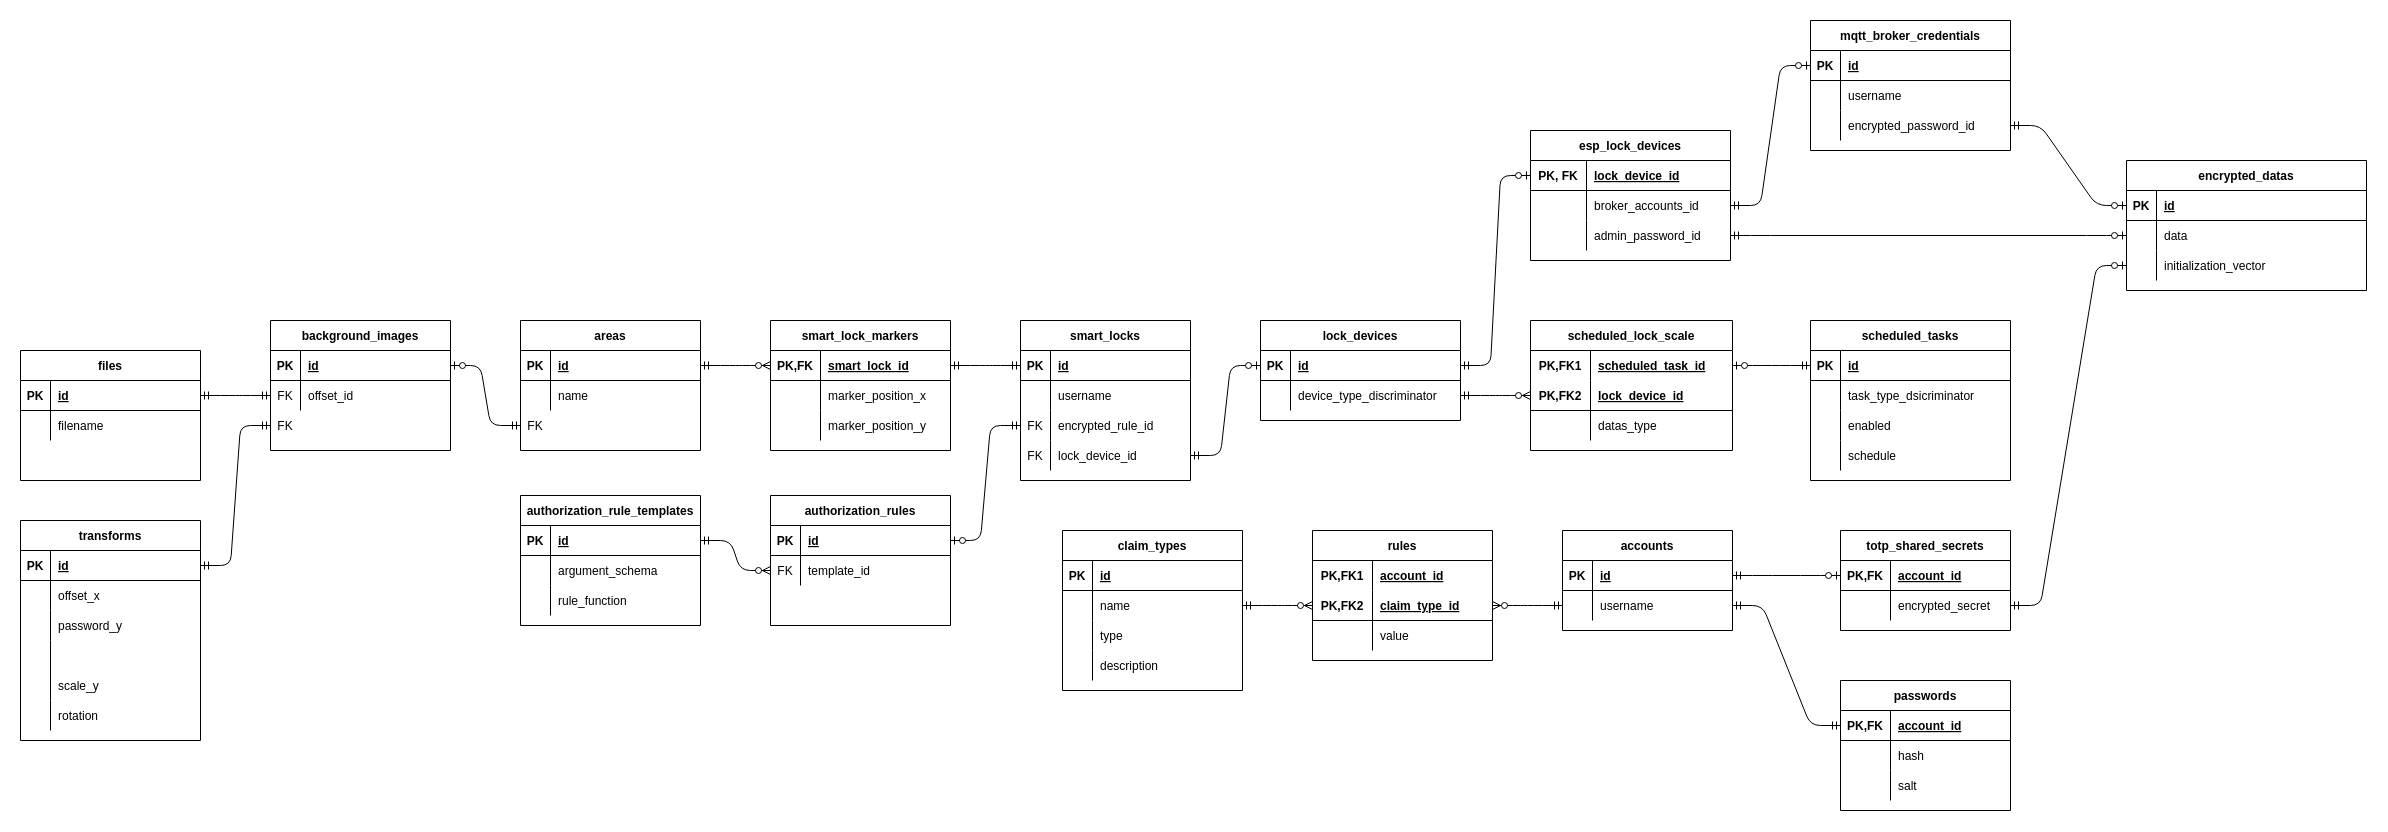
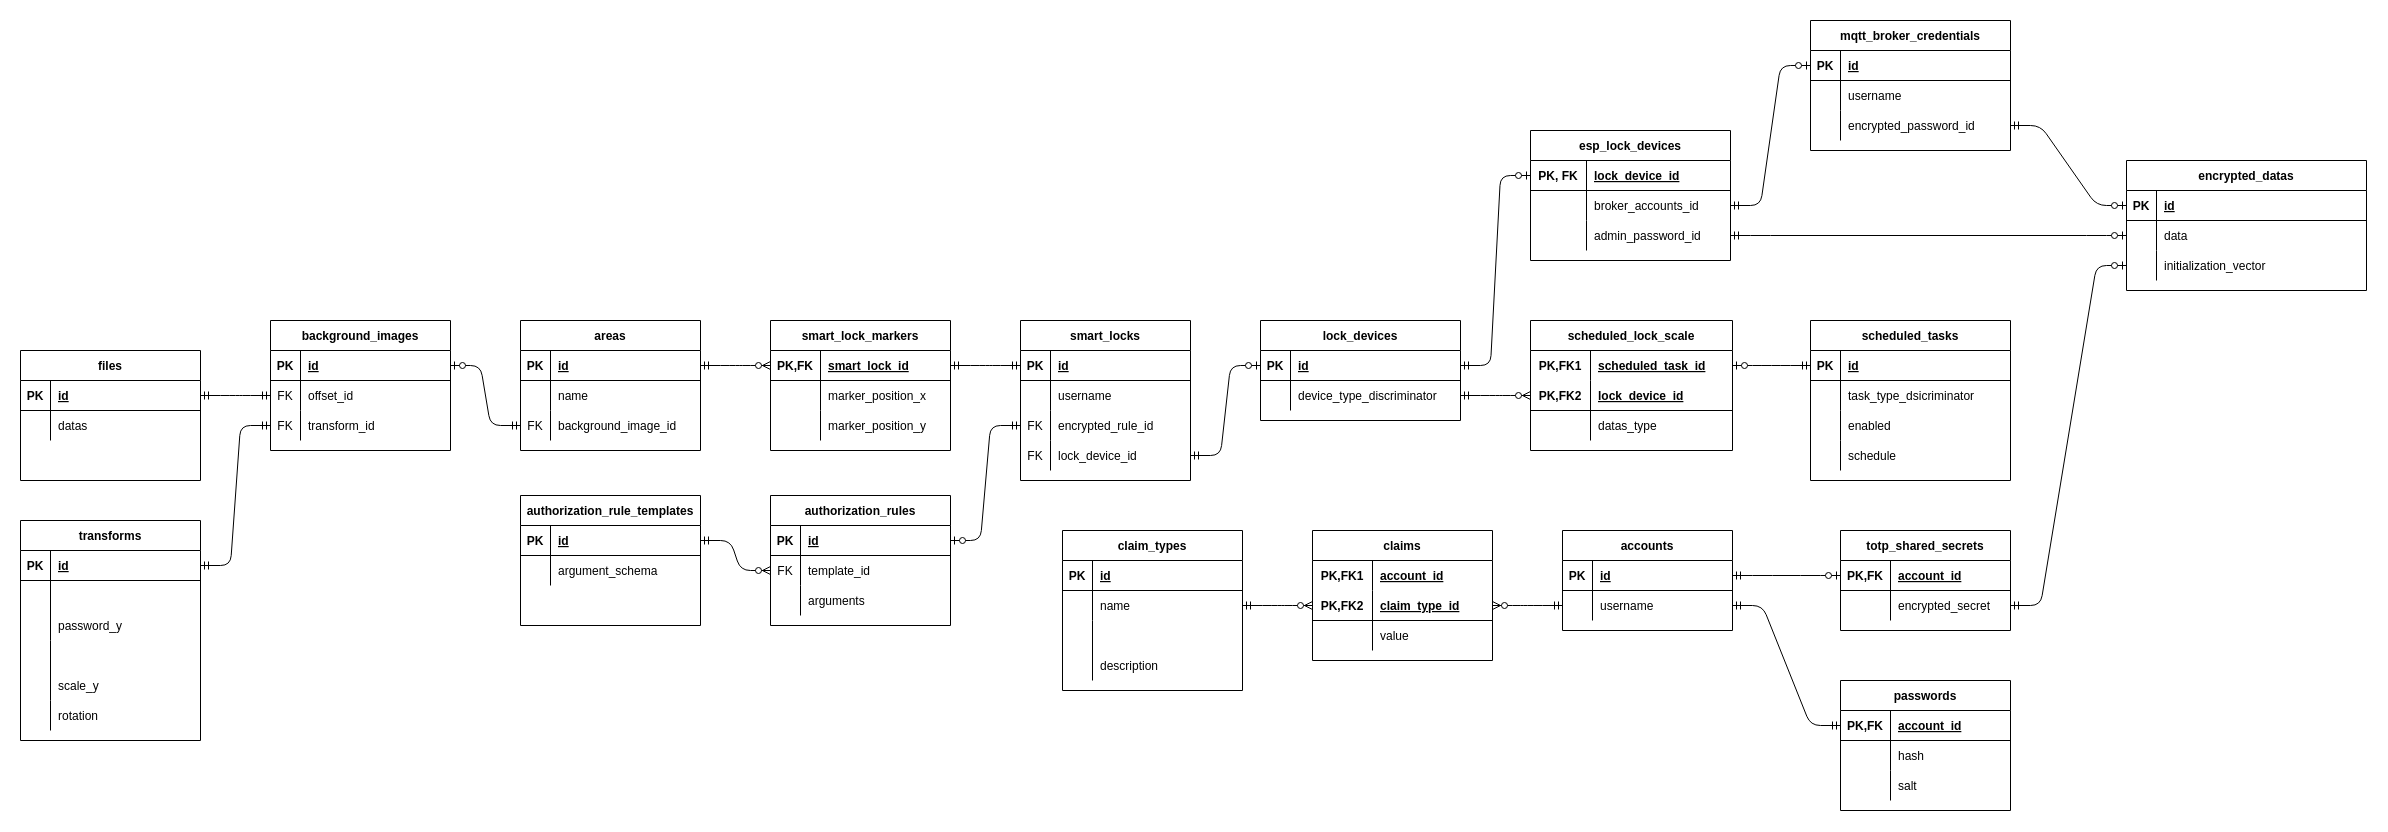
node "filename": label "filename" -> "datas"
node "transform_id": added
node "background_image_id": added
node "rules": label "rules" -> "claims"
node "offset_x": removed
node "rule_function": removed
node "arguments": added
node "type": removed
